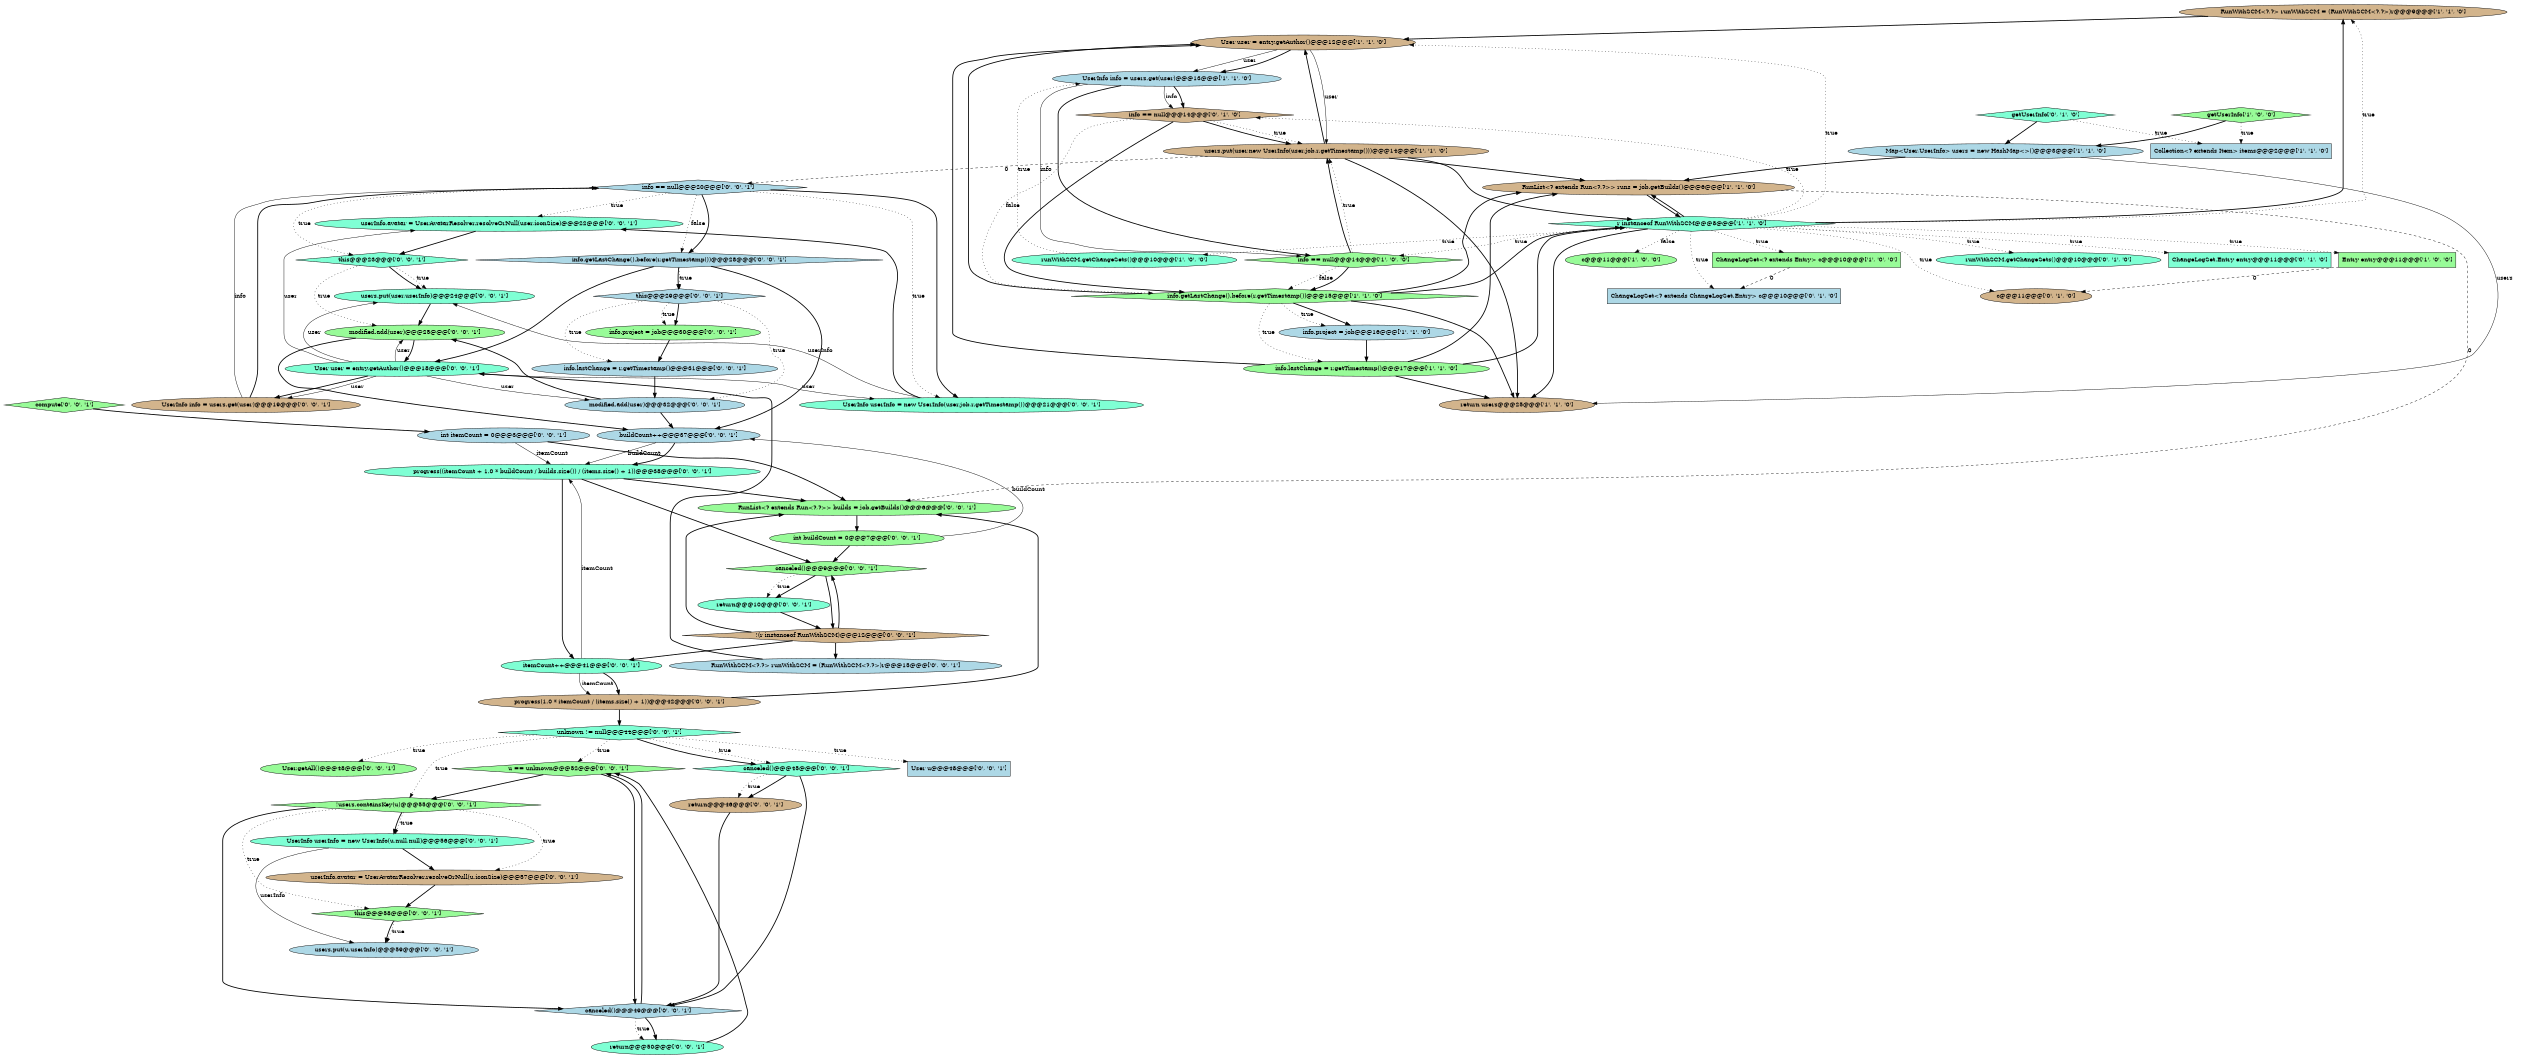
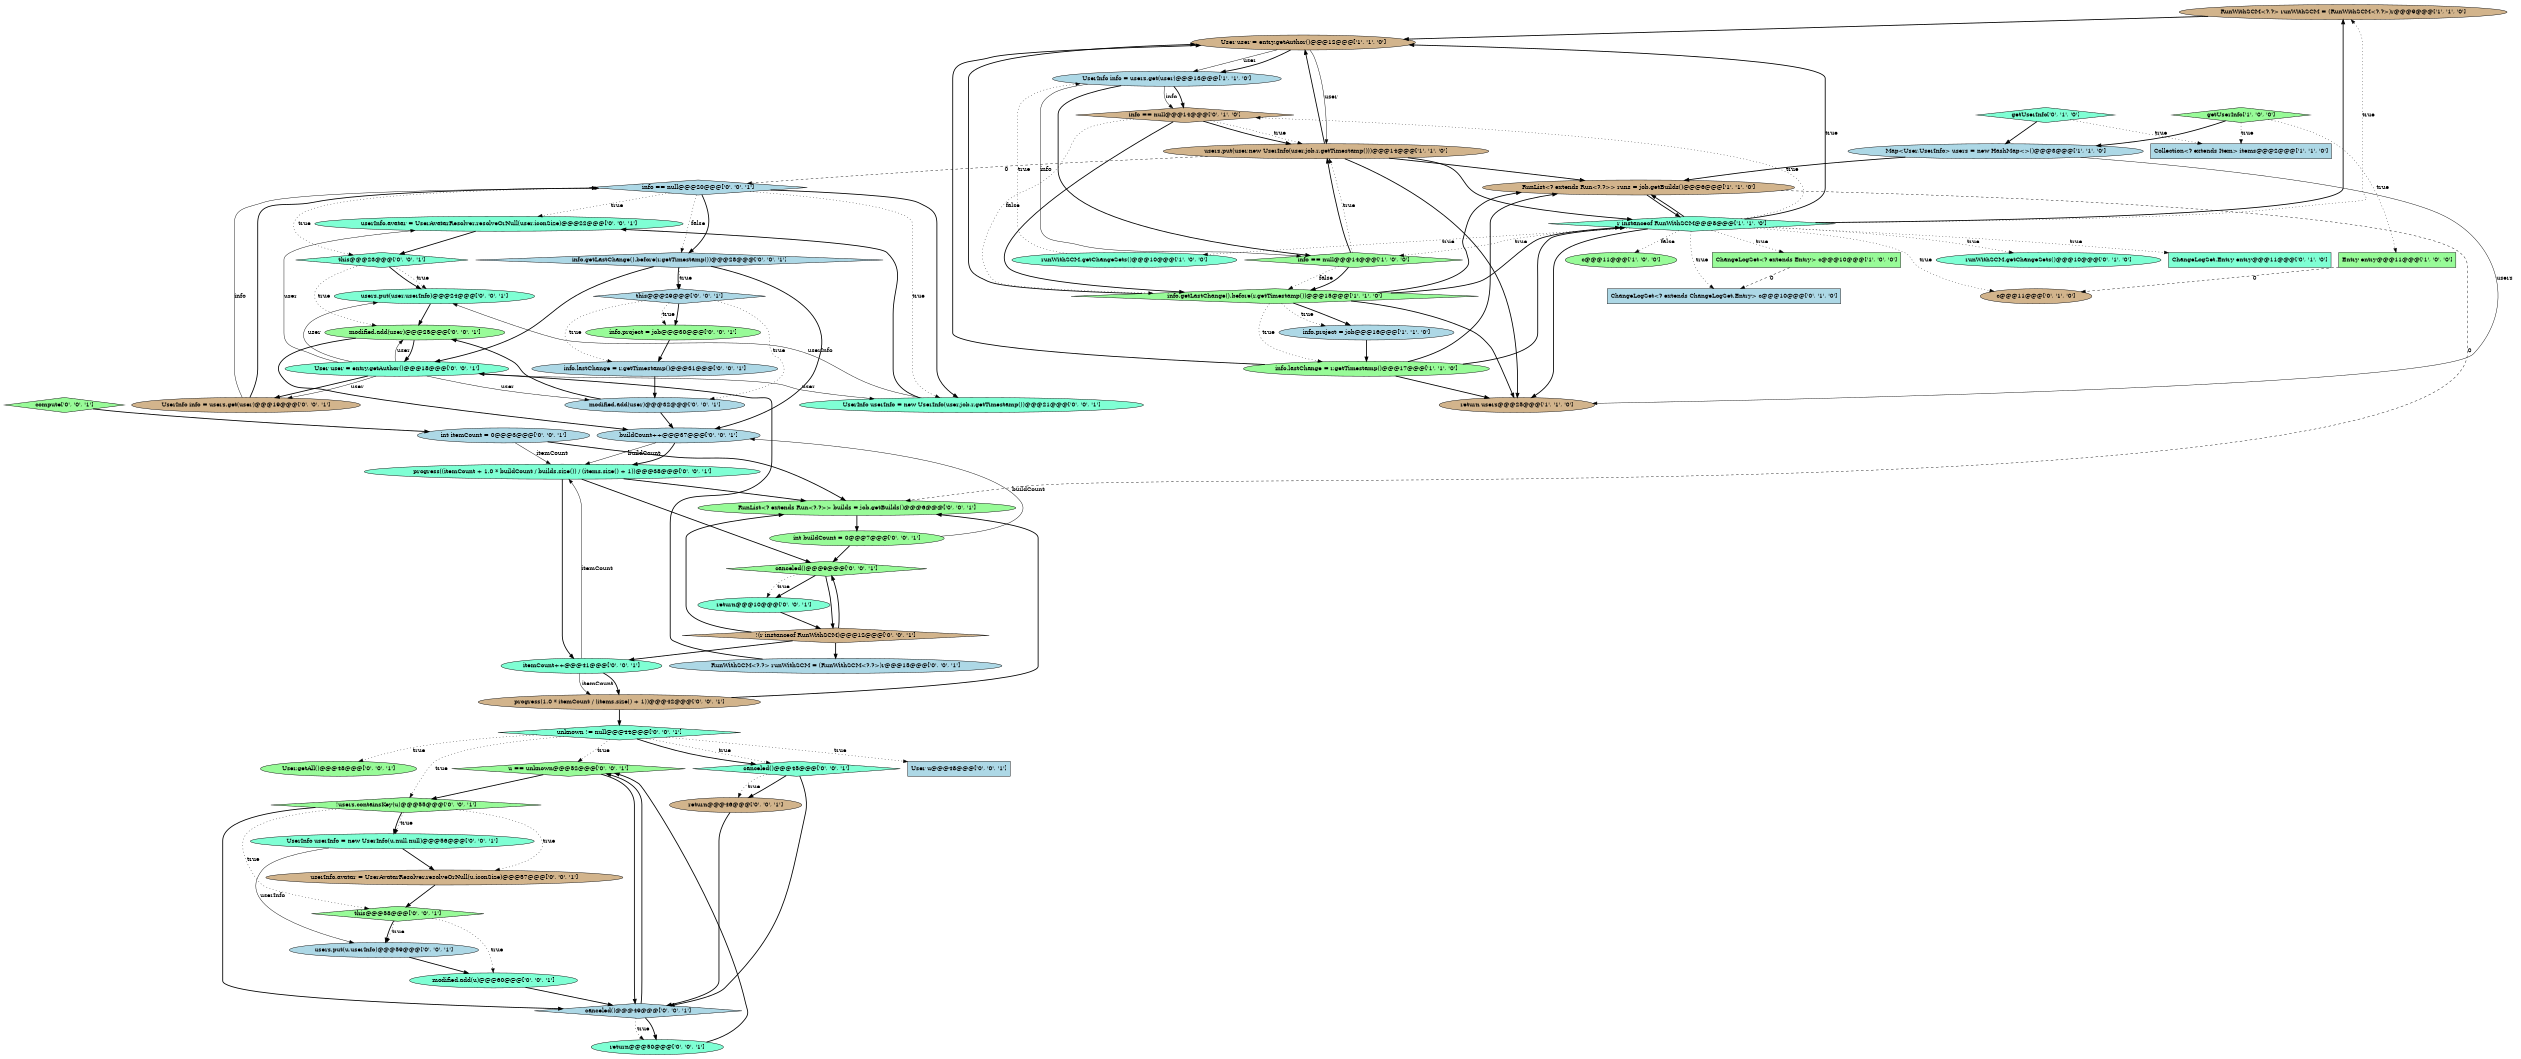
edge "r instanceof RunWithSCM@@@8@@@['1', '1', '0']" -> "User user = entry.getAuthor()@@@12@@@['1', '1', '0']": style dotted -> bold
edge "r instanceof RunWithSCM@@@8@@@['1', '1', '0']" -> "Entry entry@@@11@@@['1', '0', '0']": now "getUserInfo['1', '0', '0']" -> "Entry entry@@@11@@@['1', '0', '0']"
node "modified.add(u)@@@60@@@['0', '0', '1']": added
